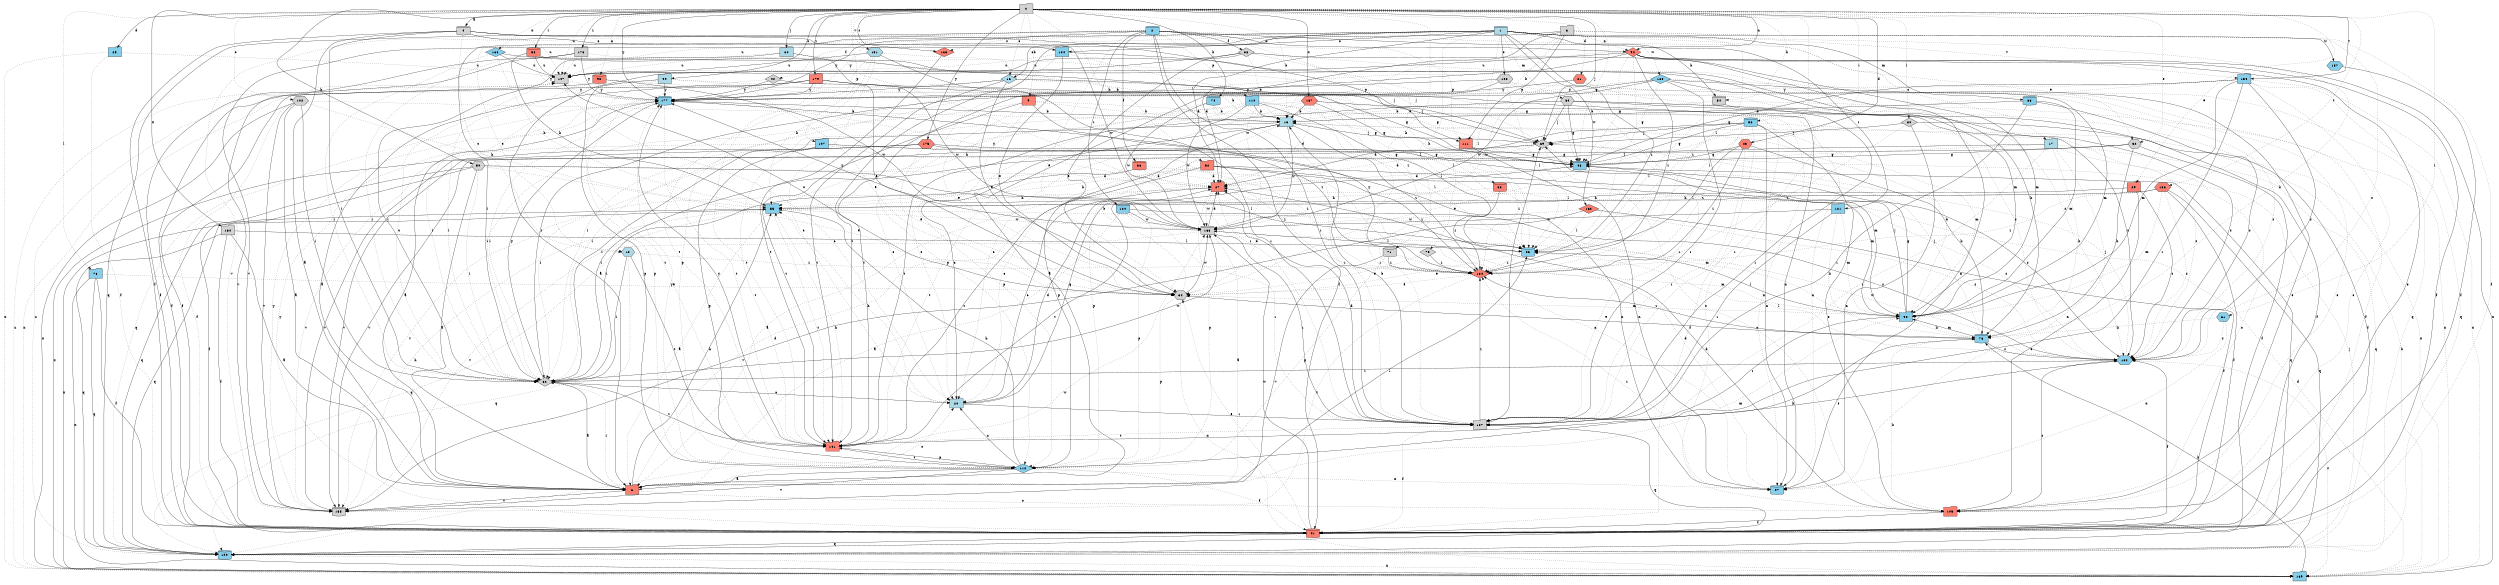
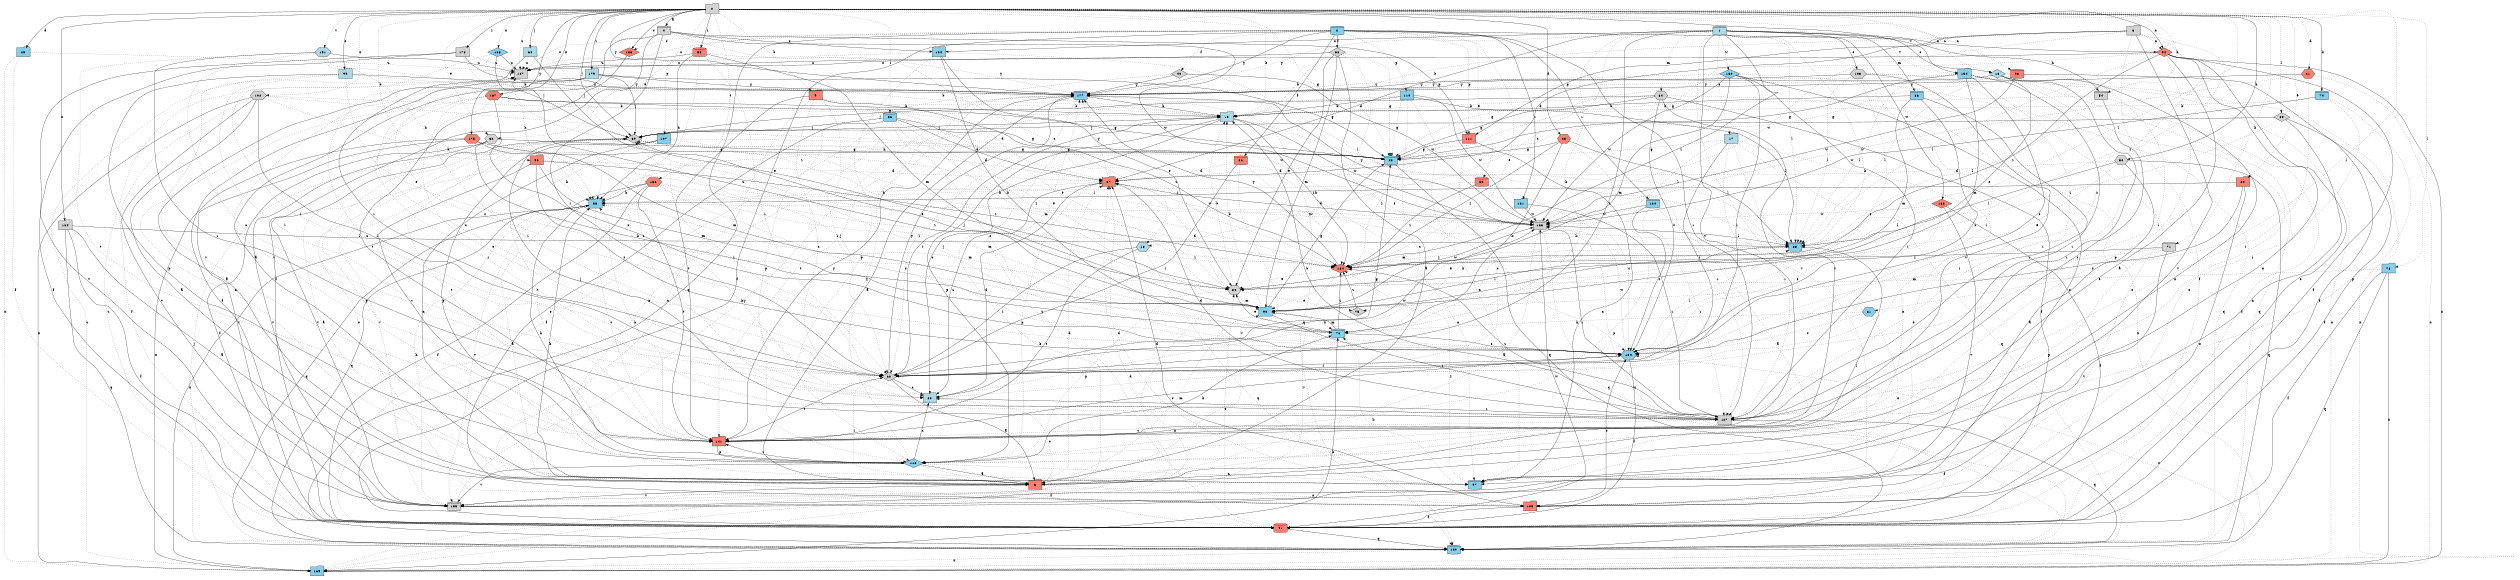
node "157": removed
node "179": fillcolor salmon -> lightblue
edge "102" -> "163": added, label "w"
edge "136" -> "55": style dotted -> solid
edge "75" -> "34": reversed
edge "56" -> "97": style solid -> dotted
edge "50" -> "41": removed, label "f"
